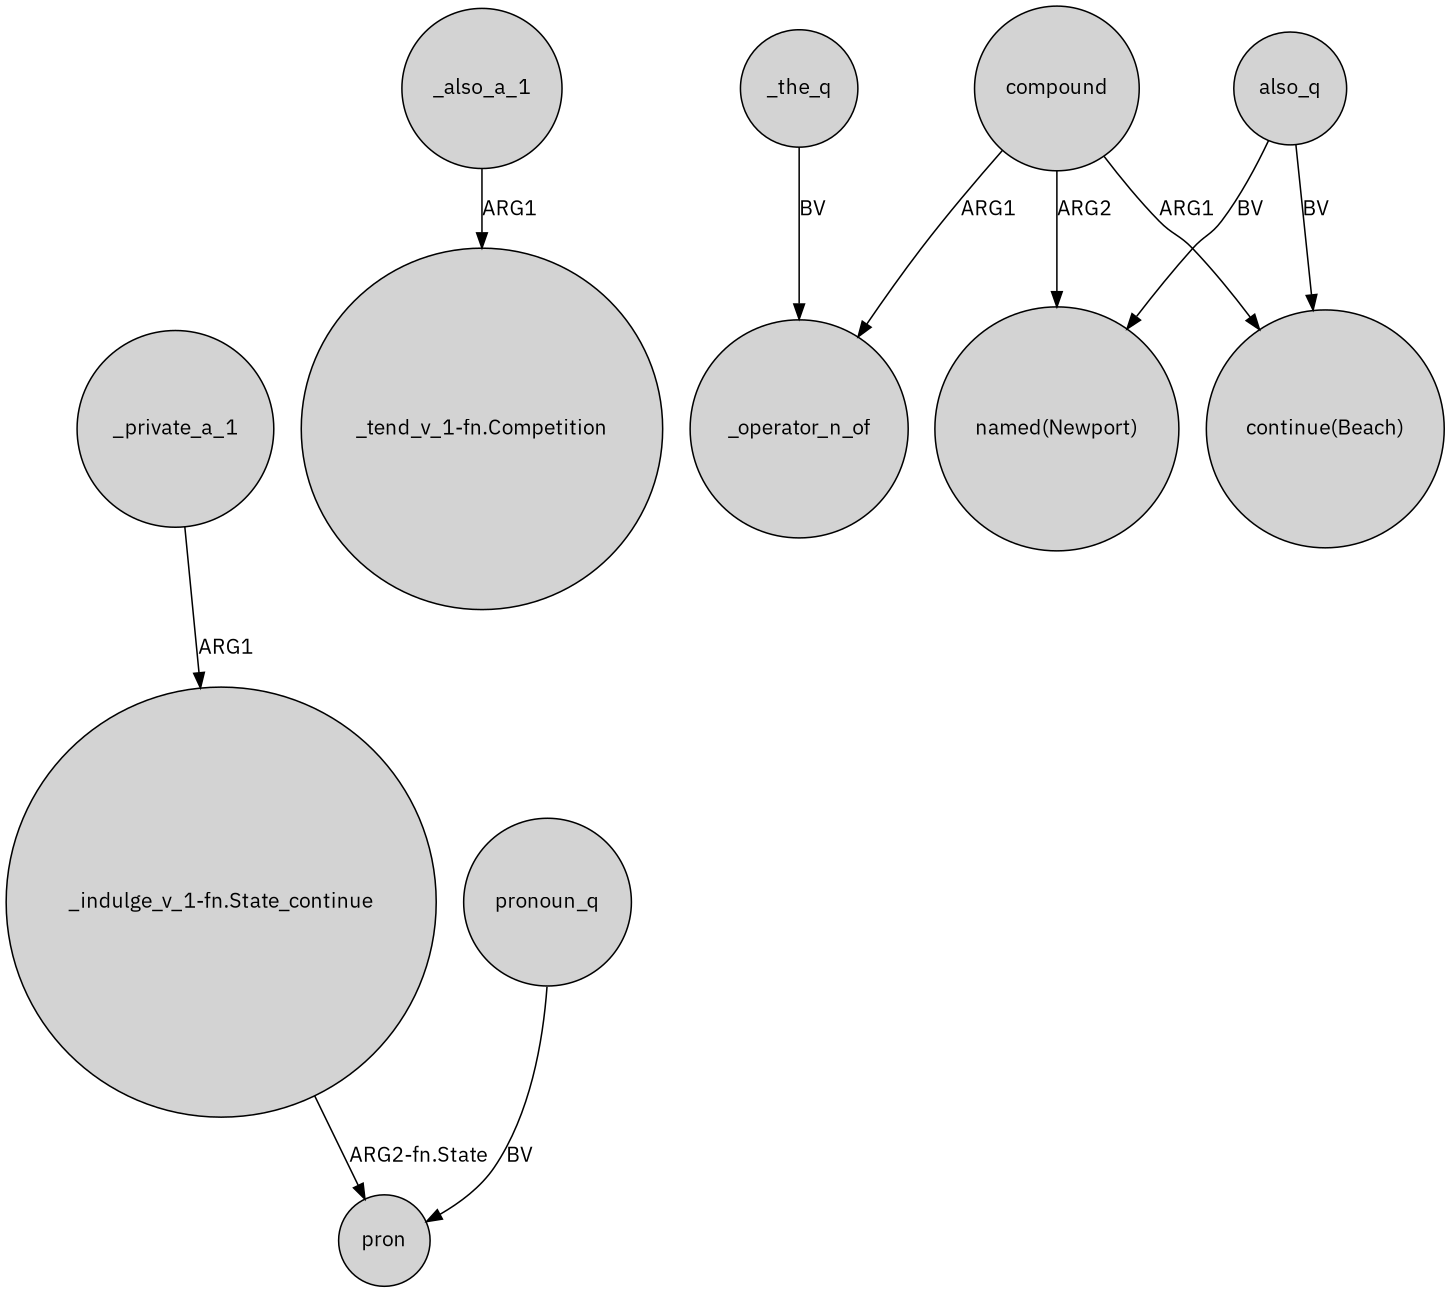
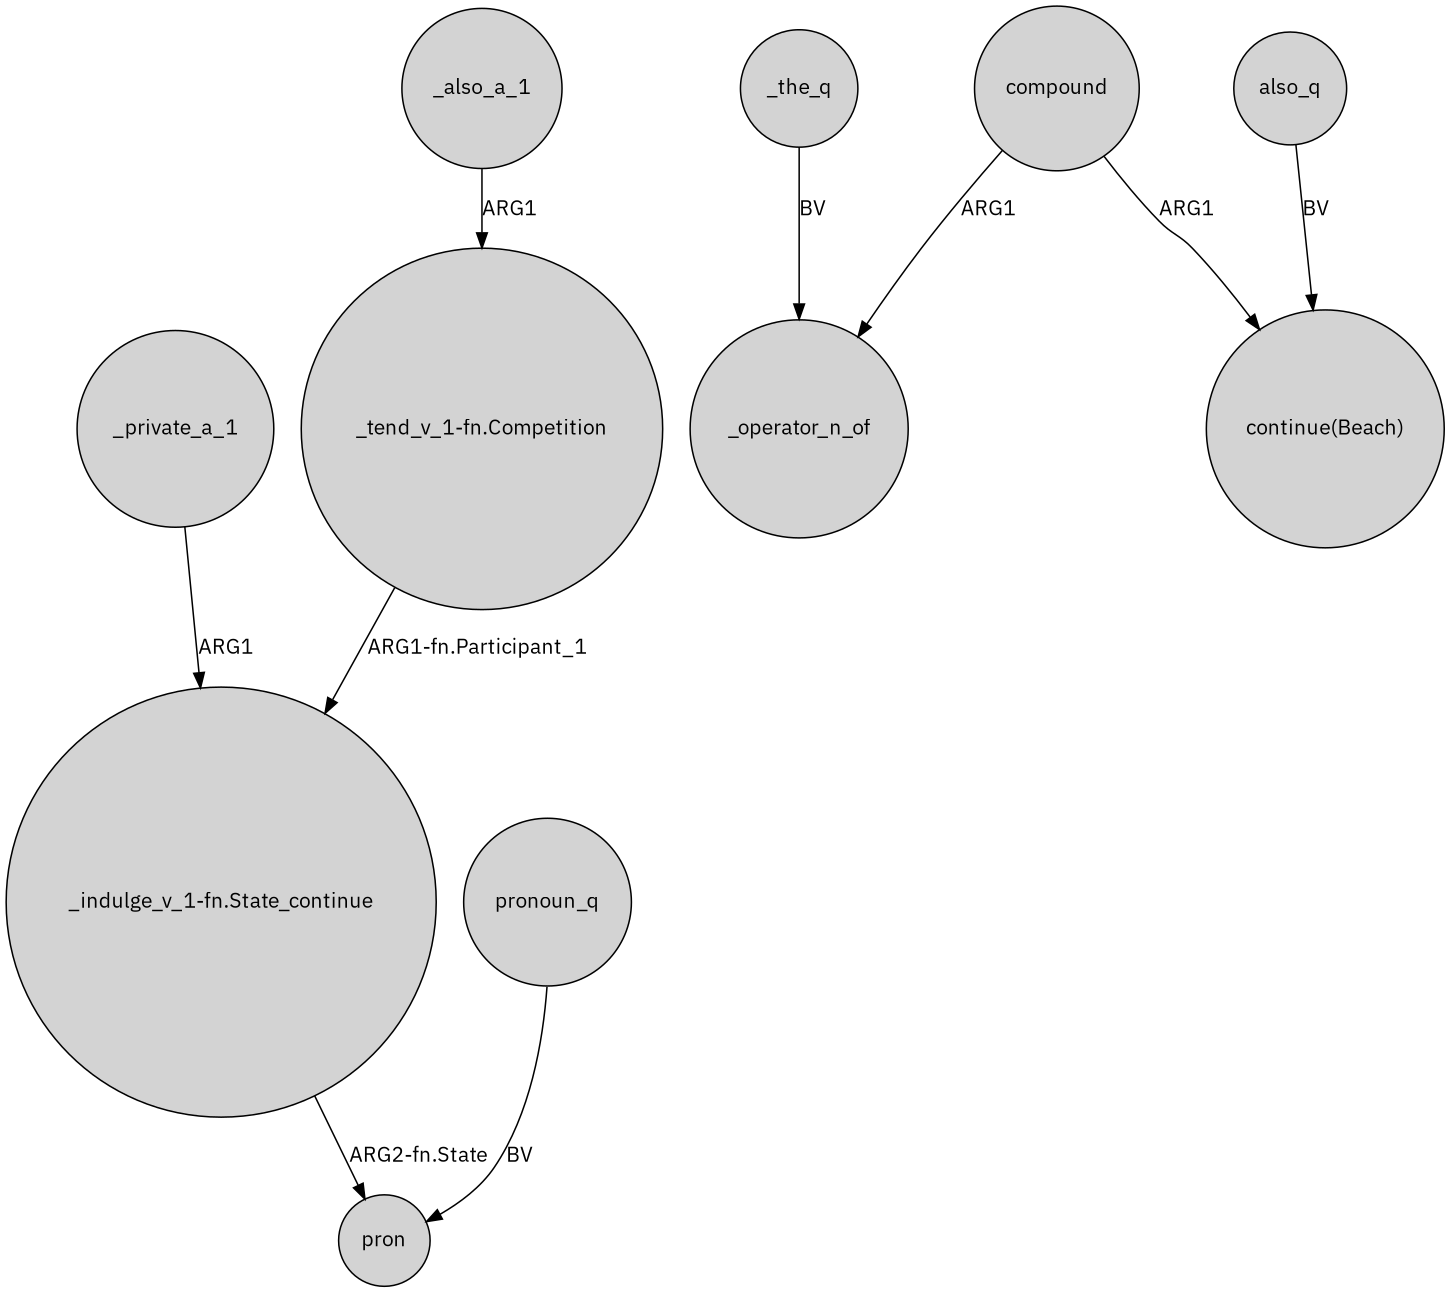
node "named(Newport)": removed
edge "_tend_v_1-fn.Competition" -> "_indulge_v_1-fn.State_continue": added, label "ARG1-fn.Participant_1"
